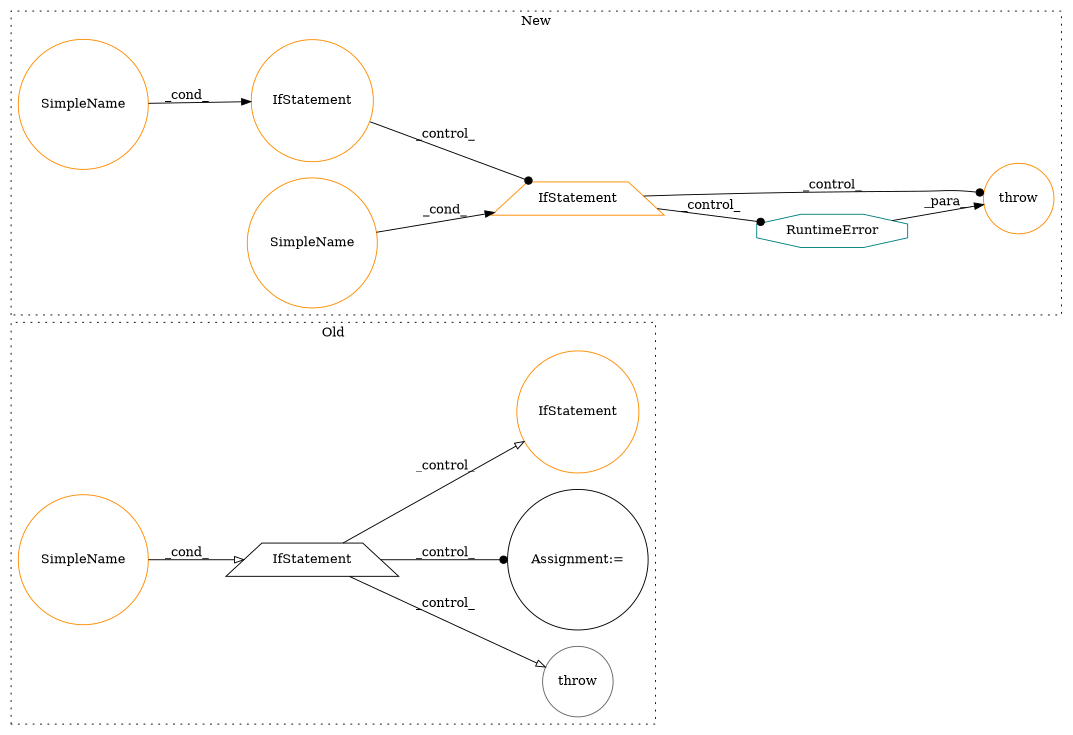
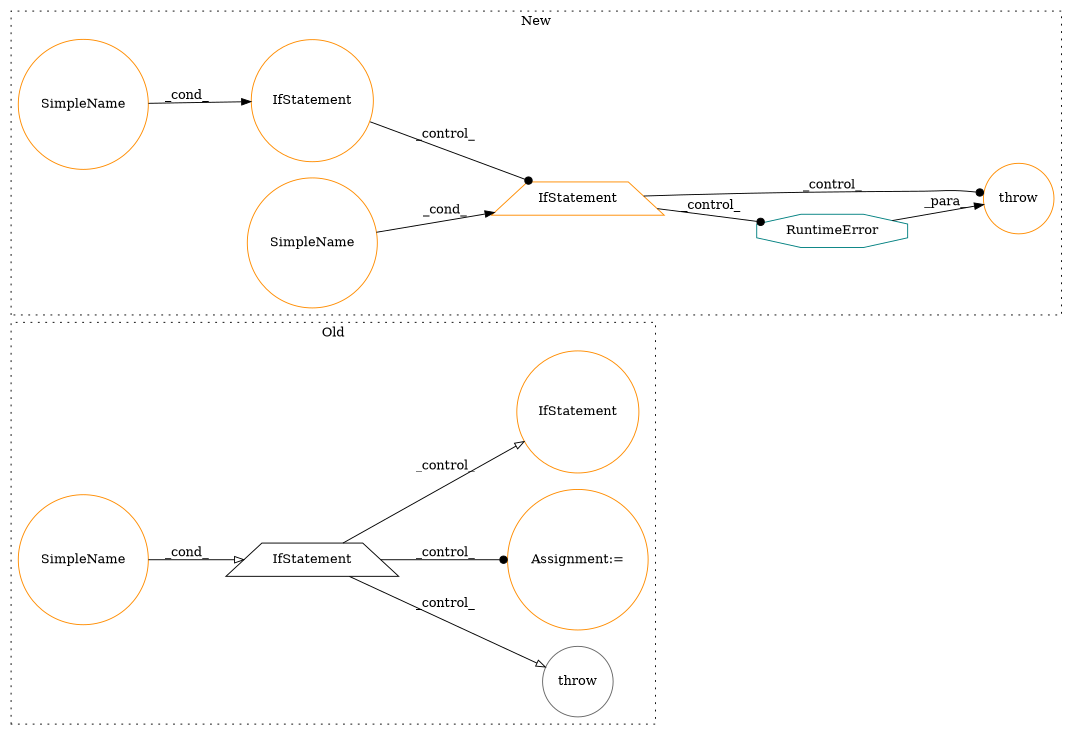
node "Assignment:=": color black -> darkorange
